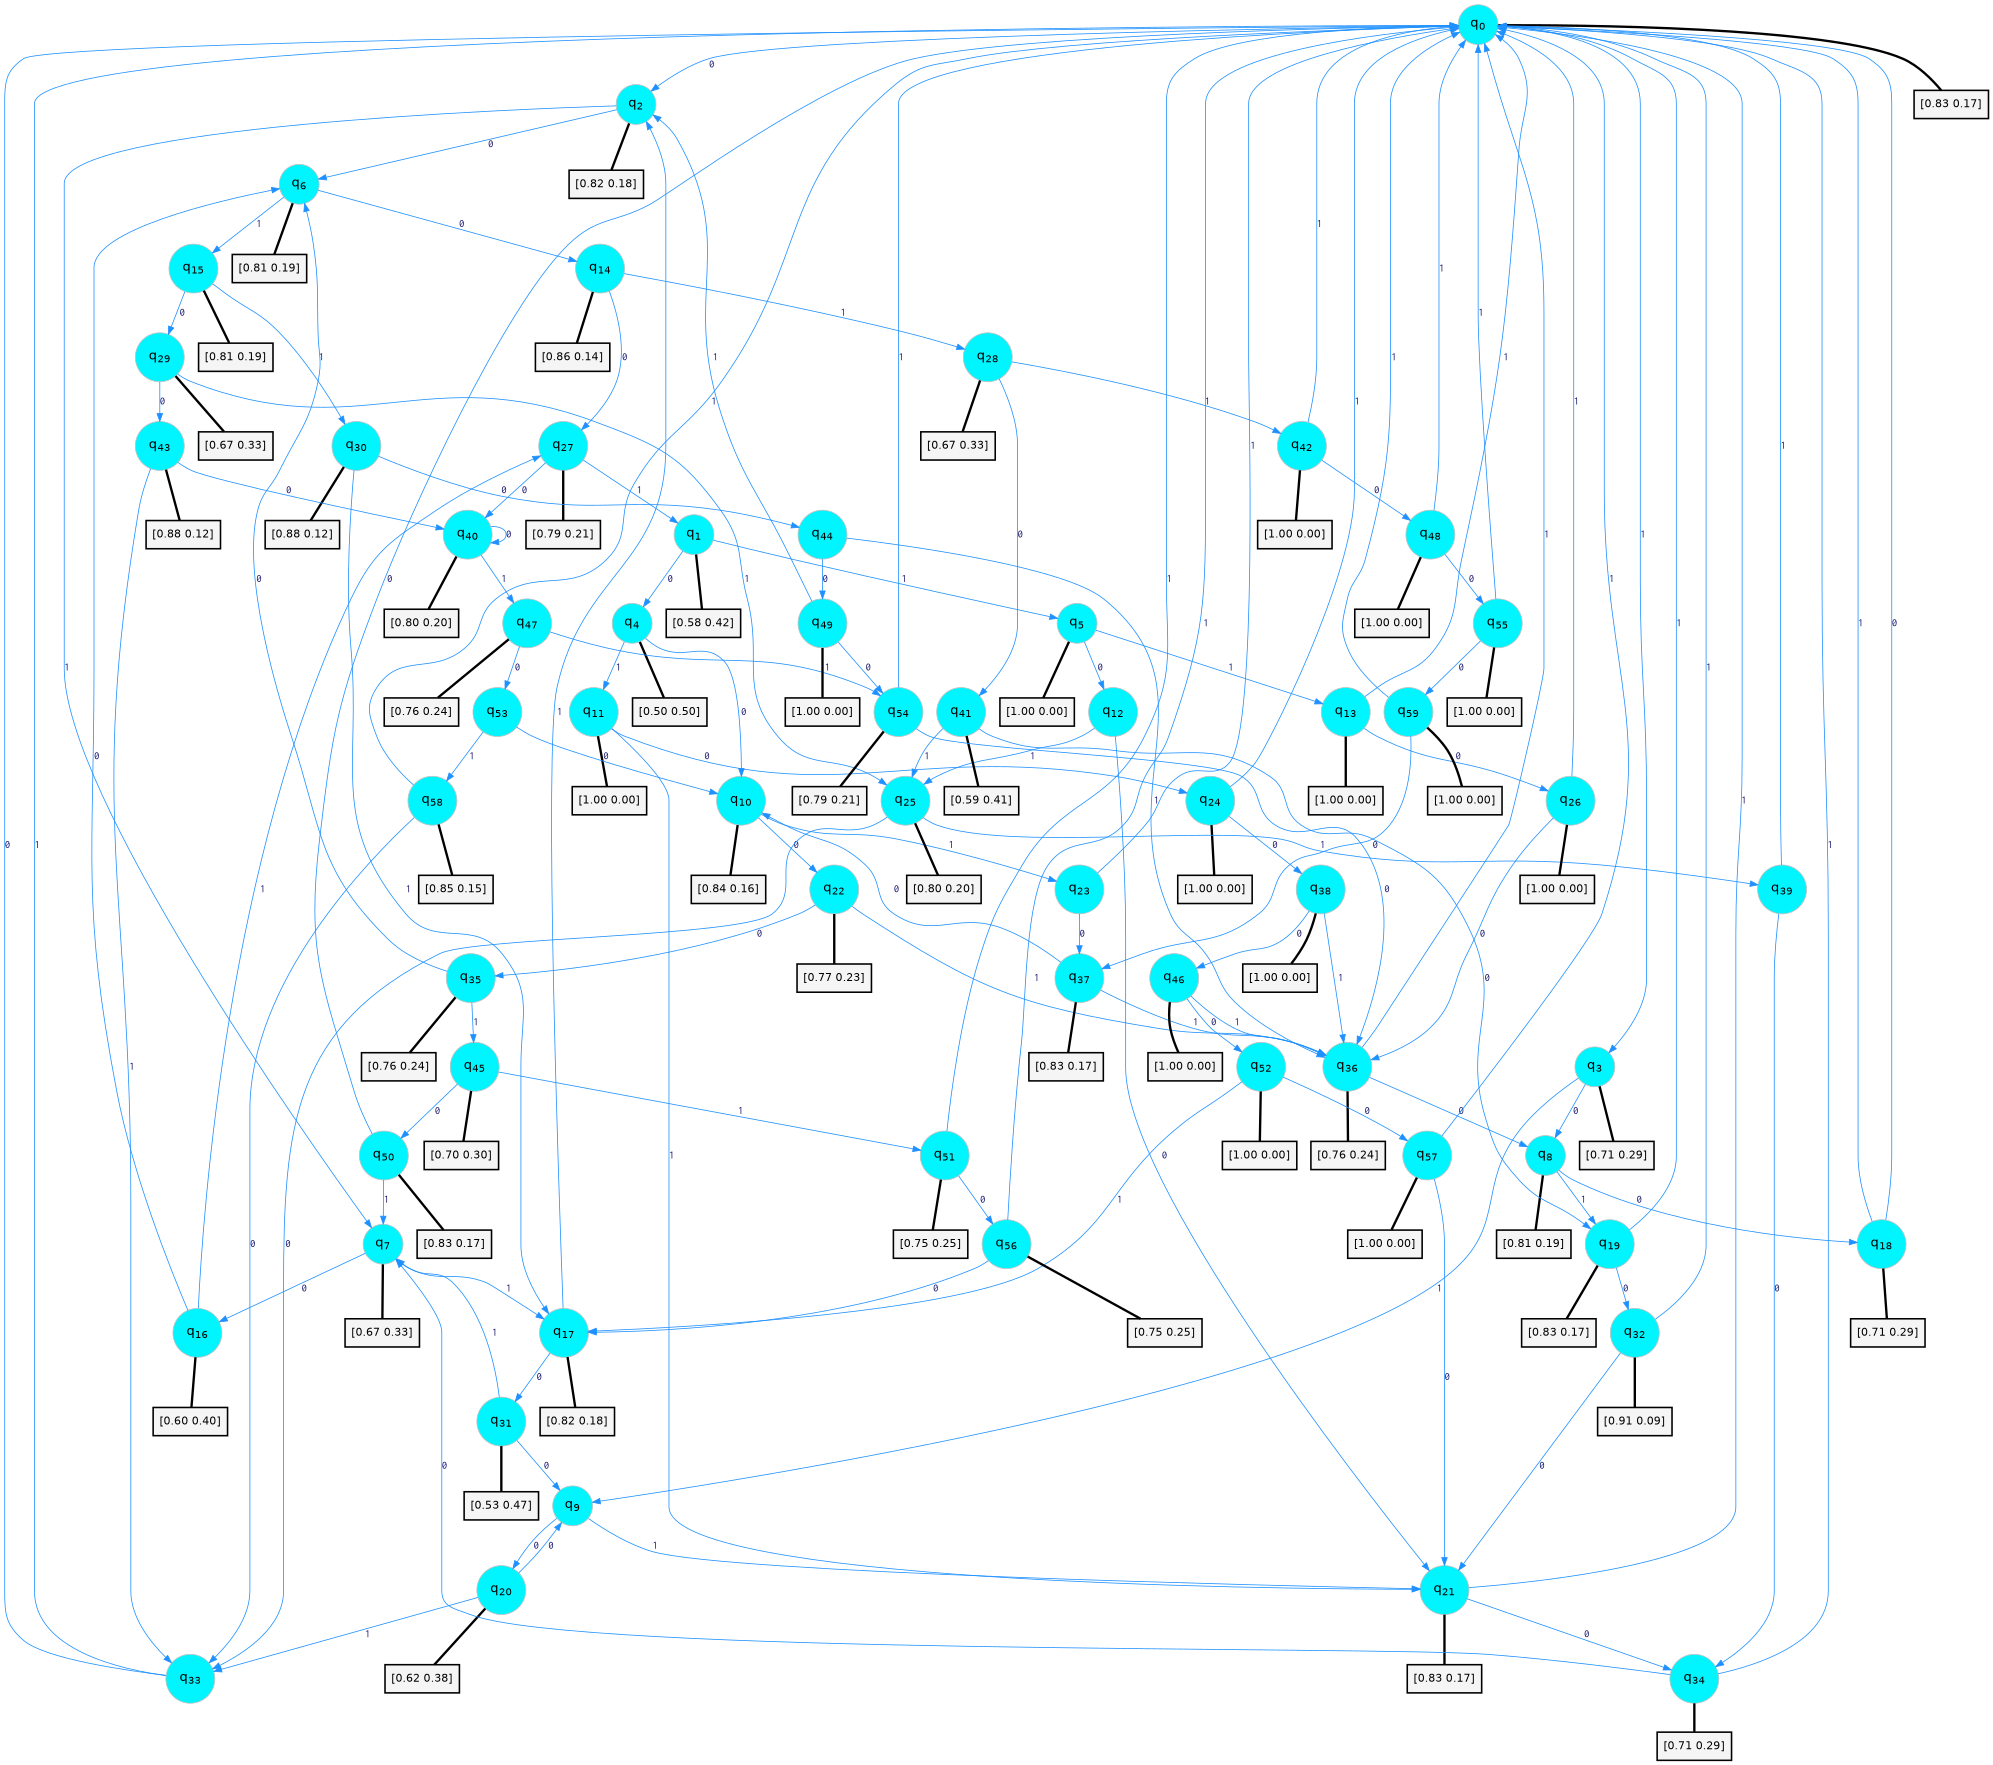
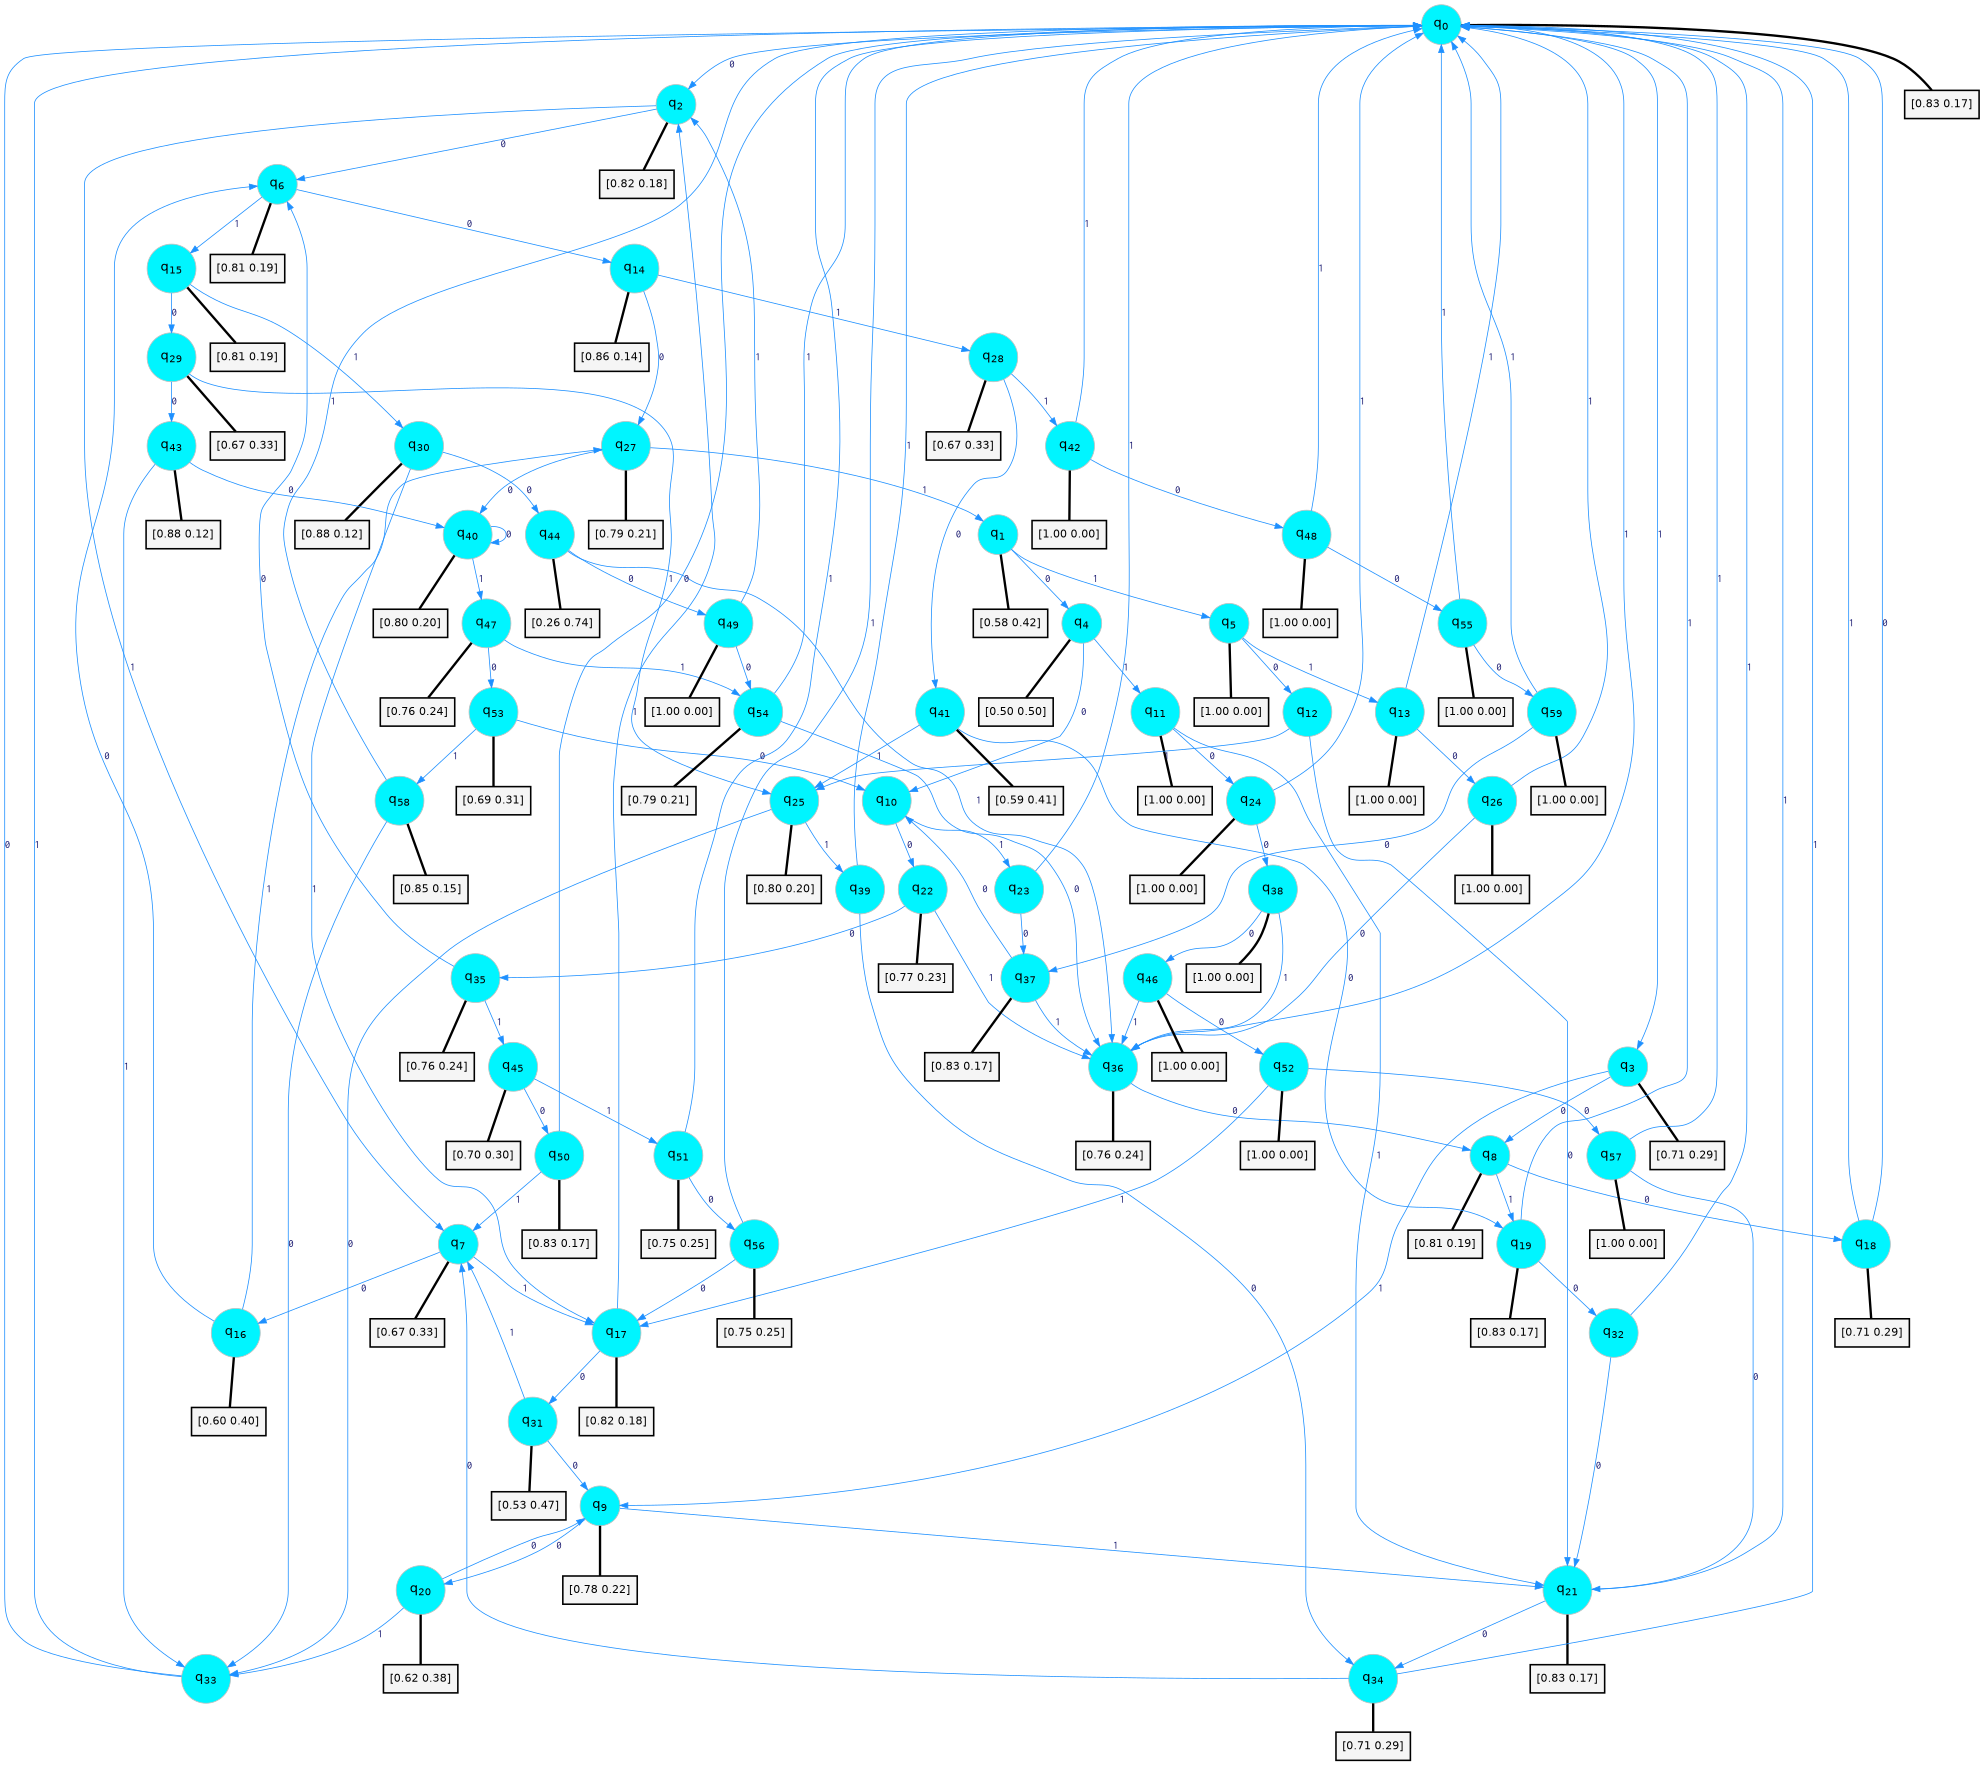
node "[0.26 0.74]": added
node "[0.69 0.31]": added
node "[0.84 0.16]": removed
node "[0.91 0.09]": removed
node "[0.78 0.22]": added
